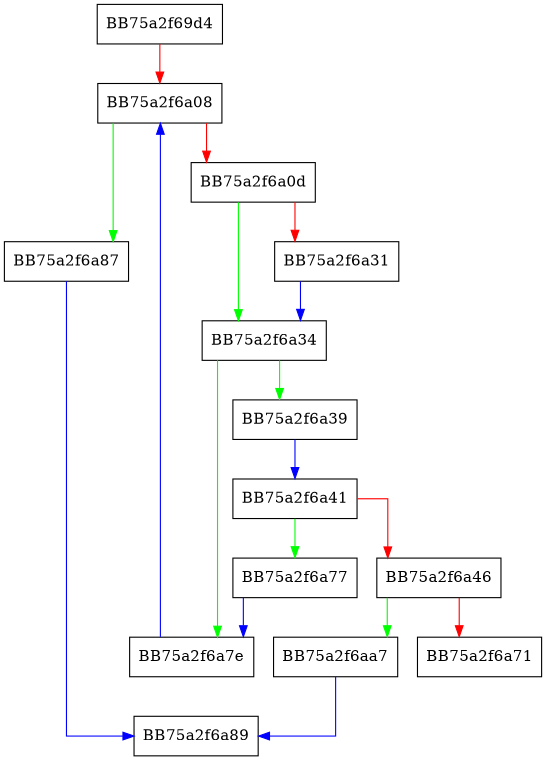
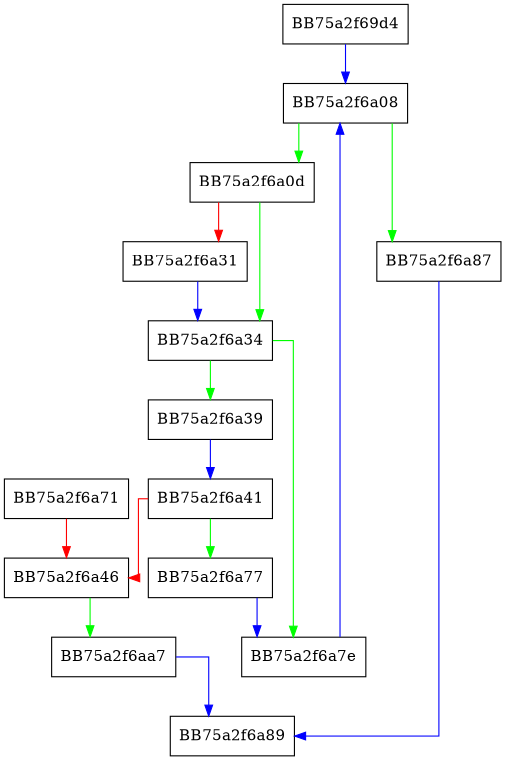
edge "BB75a2f69d4" -> "BB75a2f6a08": color red -> blue
edge "BB75a2f6a08" -> "BB75a2f6a0d": color red -> green
edge "BB75a2f6a46" -> "BB75a2f6a71": reversed
